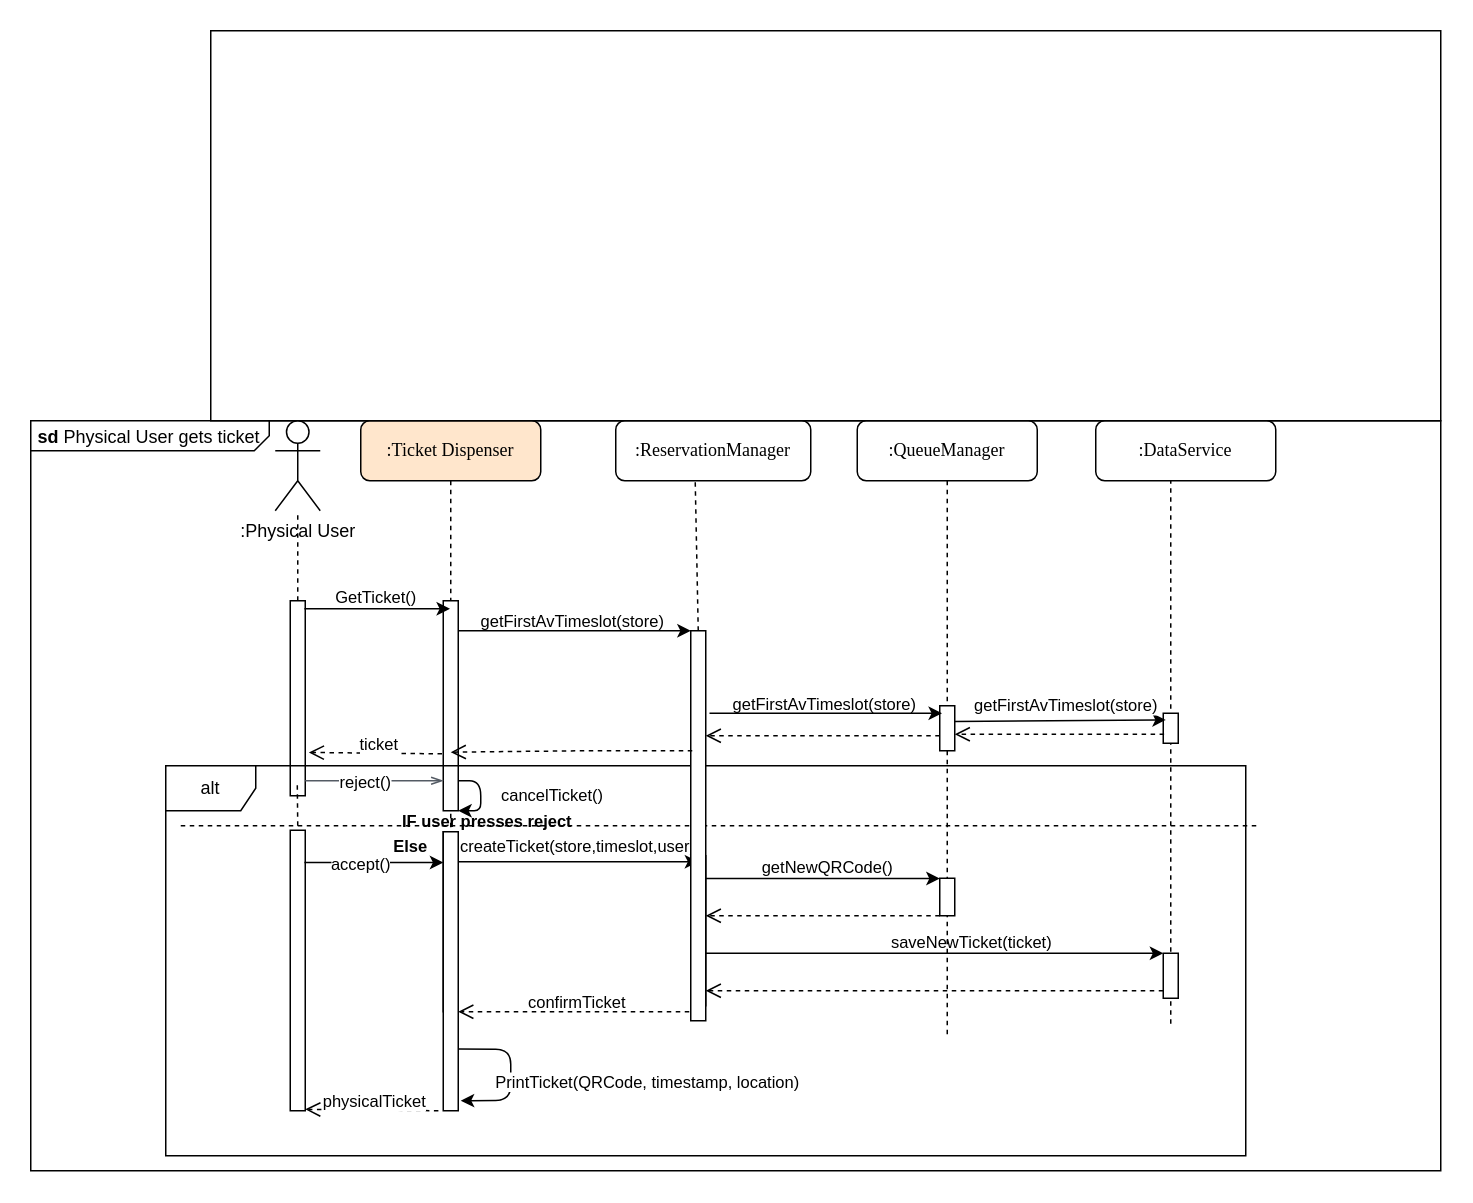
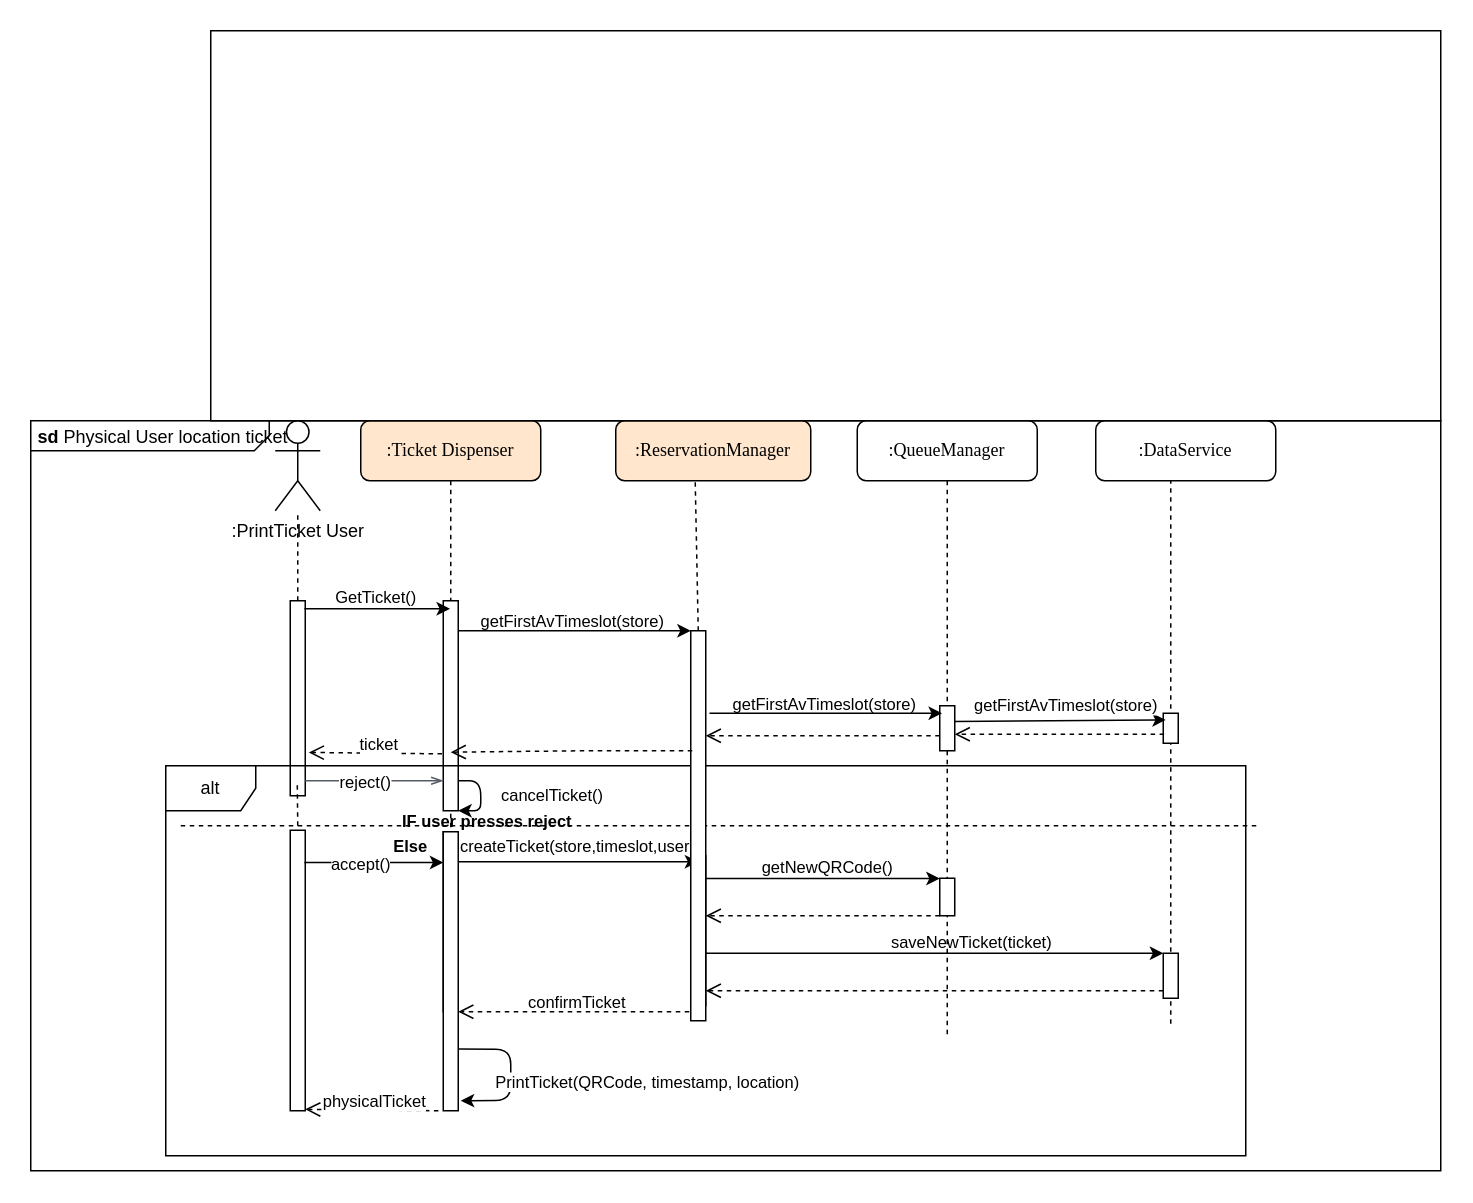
node "sd Physical User gets ticket": label "sd Physical User gets ticket" -> "sd Physical User location ticket"
node ":ReservationManager": fillcolor #ffffff -> #ffe6cc
node ":Physical User": label ":Physical User" -> ":PrintTicket User"
